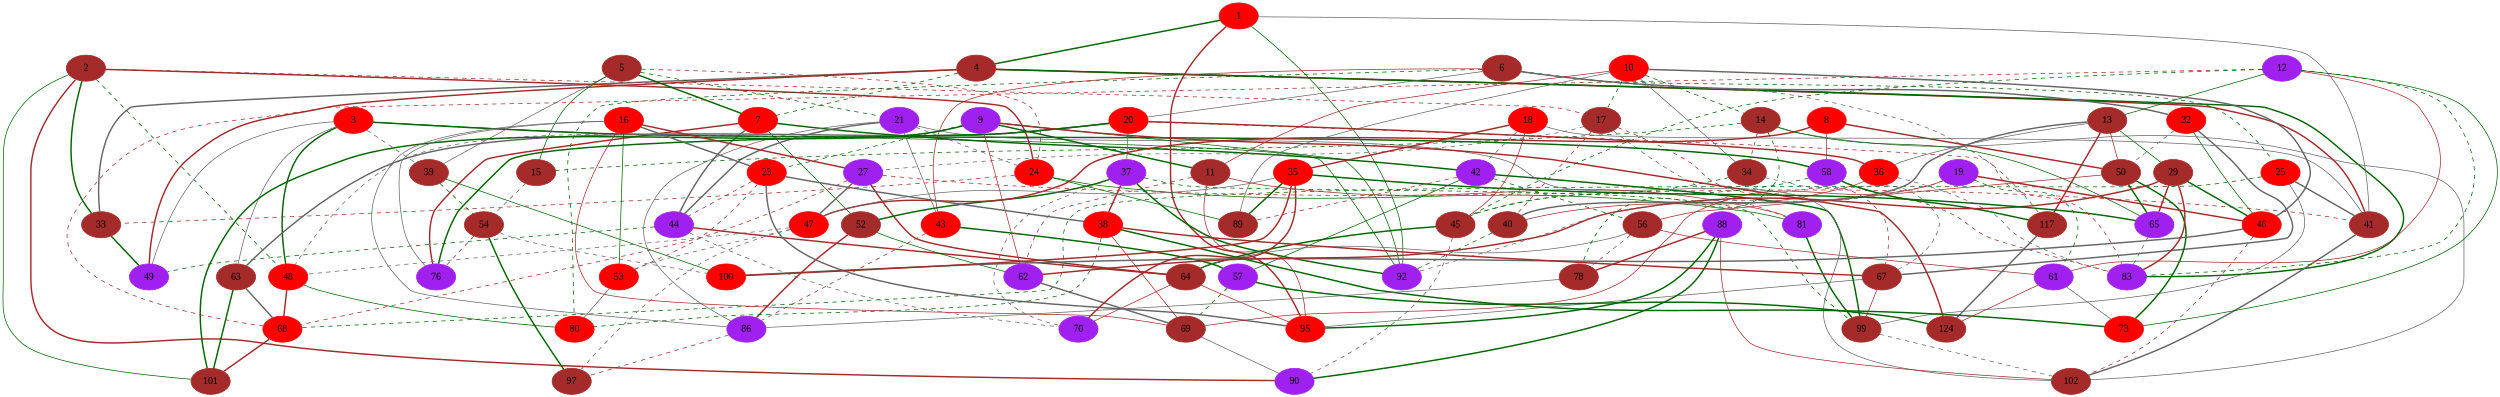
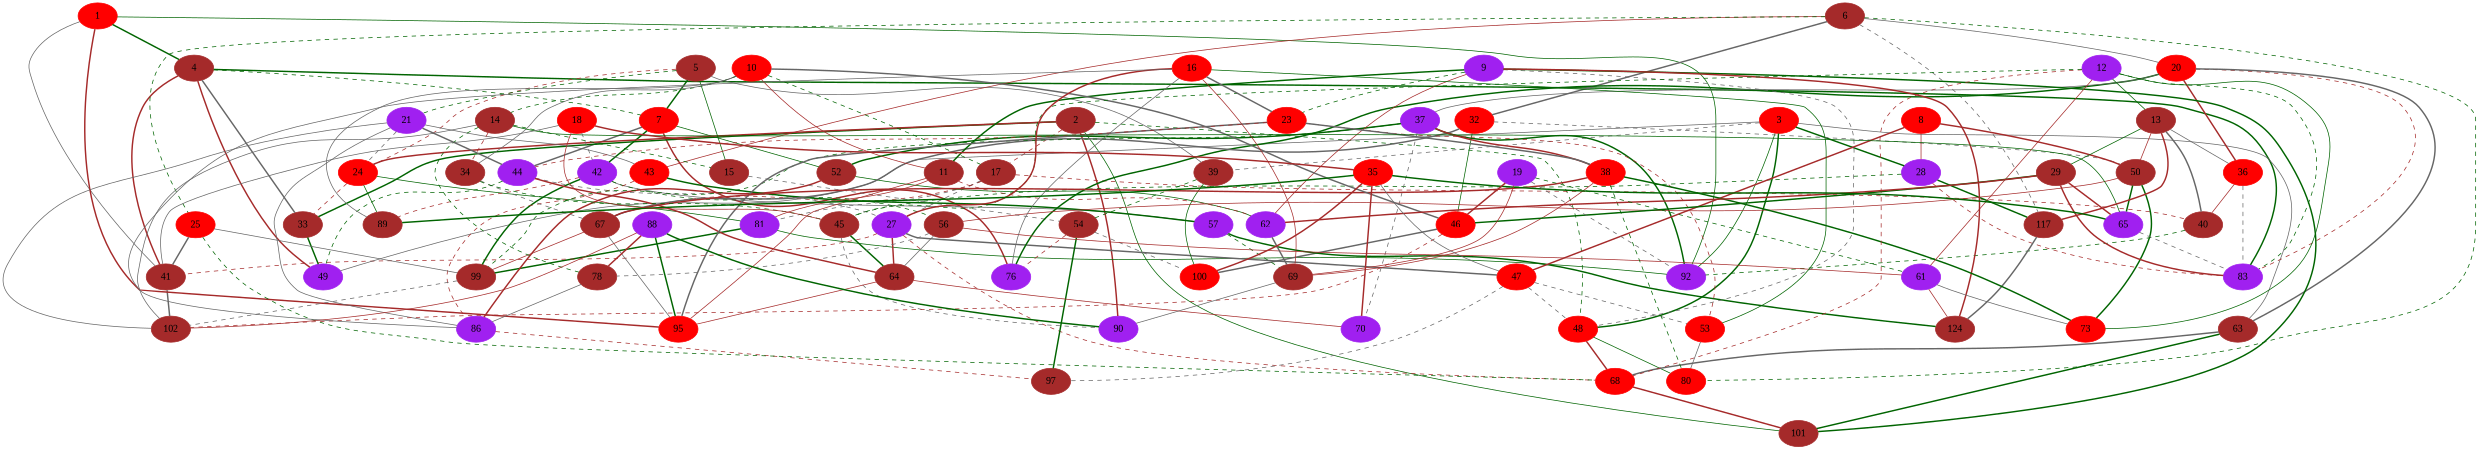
edge "9" -- "92": now "81" -- "92"
node "58": label "58" -> "28"
edge "42" -- "57": color darkgreen -> gray40
edge "44" -- "70": now "44" -- "27"
